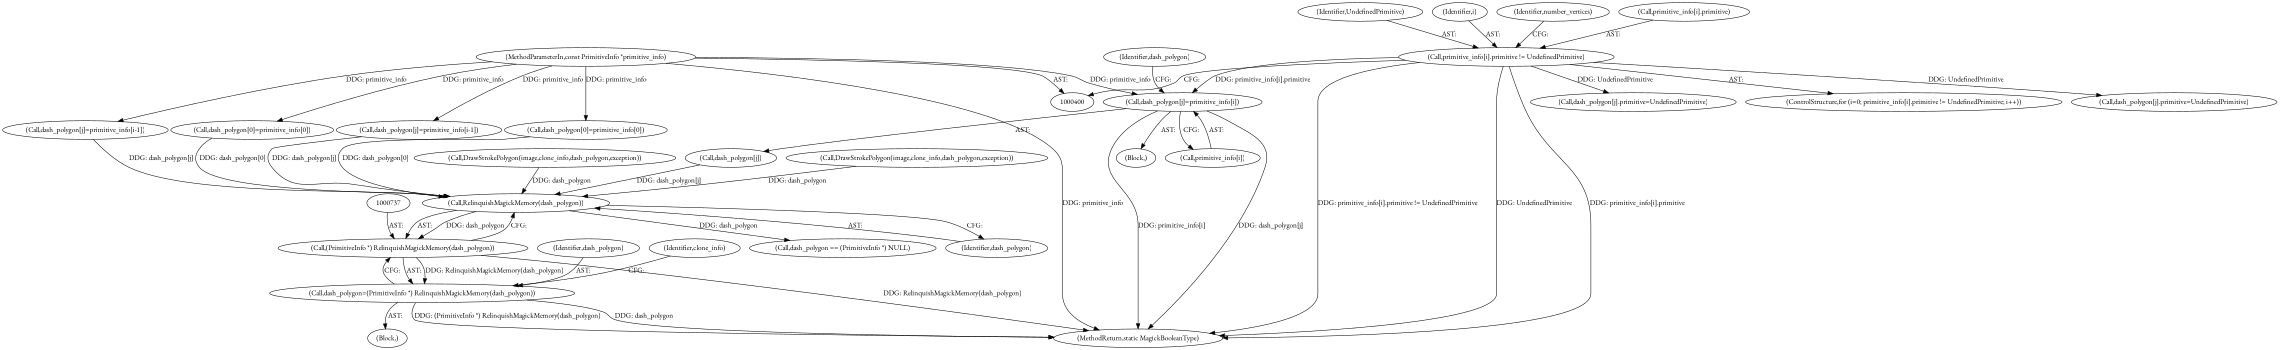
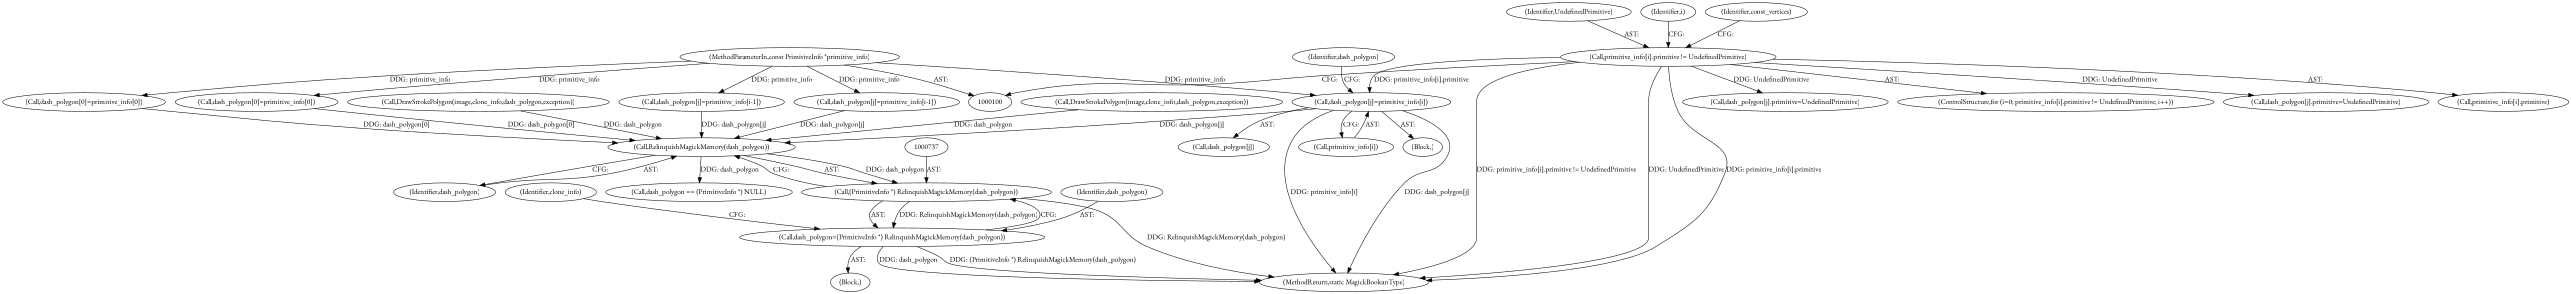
node "(Identifier,number_vertices)": label "(Identifier,number_vertices)" -> "(Identifier,const_vertices)"
edge "(Identifier,i)" -> "(Call,primitive_info[i].primitive != UndefinedPrimitive)": label "AST: " -> "CFG: "
edge "(Call,primitive_info[i].primitive)" -> "(Call,primitive_info[i].primitive != UndefinedPrimitive)": reversed
node "1000400": label "1000400" -> "1000100"
edge "(MethodParameterIn,const PrimitiveInfo *primitive_info)" -> "(MethodReturn,static MagickBooleanType)": removed, label "DDG: primitive_info"
edge "(Call,dash_polygon[j])" -> "(Call,RelinquishMagickMemory(dash_polygon))": now "(Call,dash_polygon[j]=primitive_info[i])" -> "(Call,RelinquishMagickMemory(dash_polygon))"
